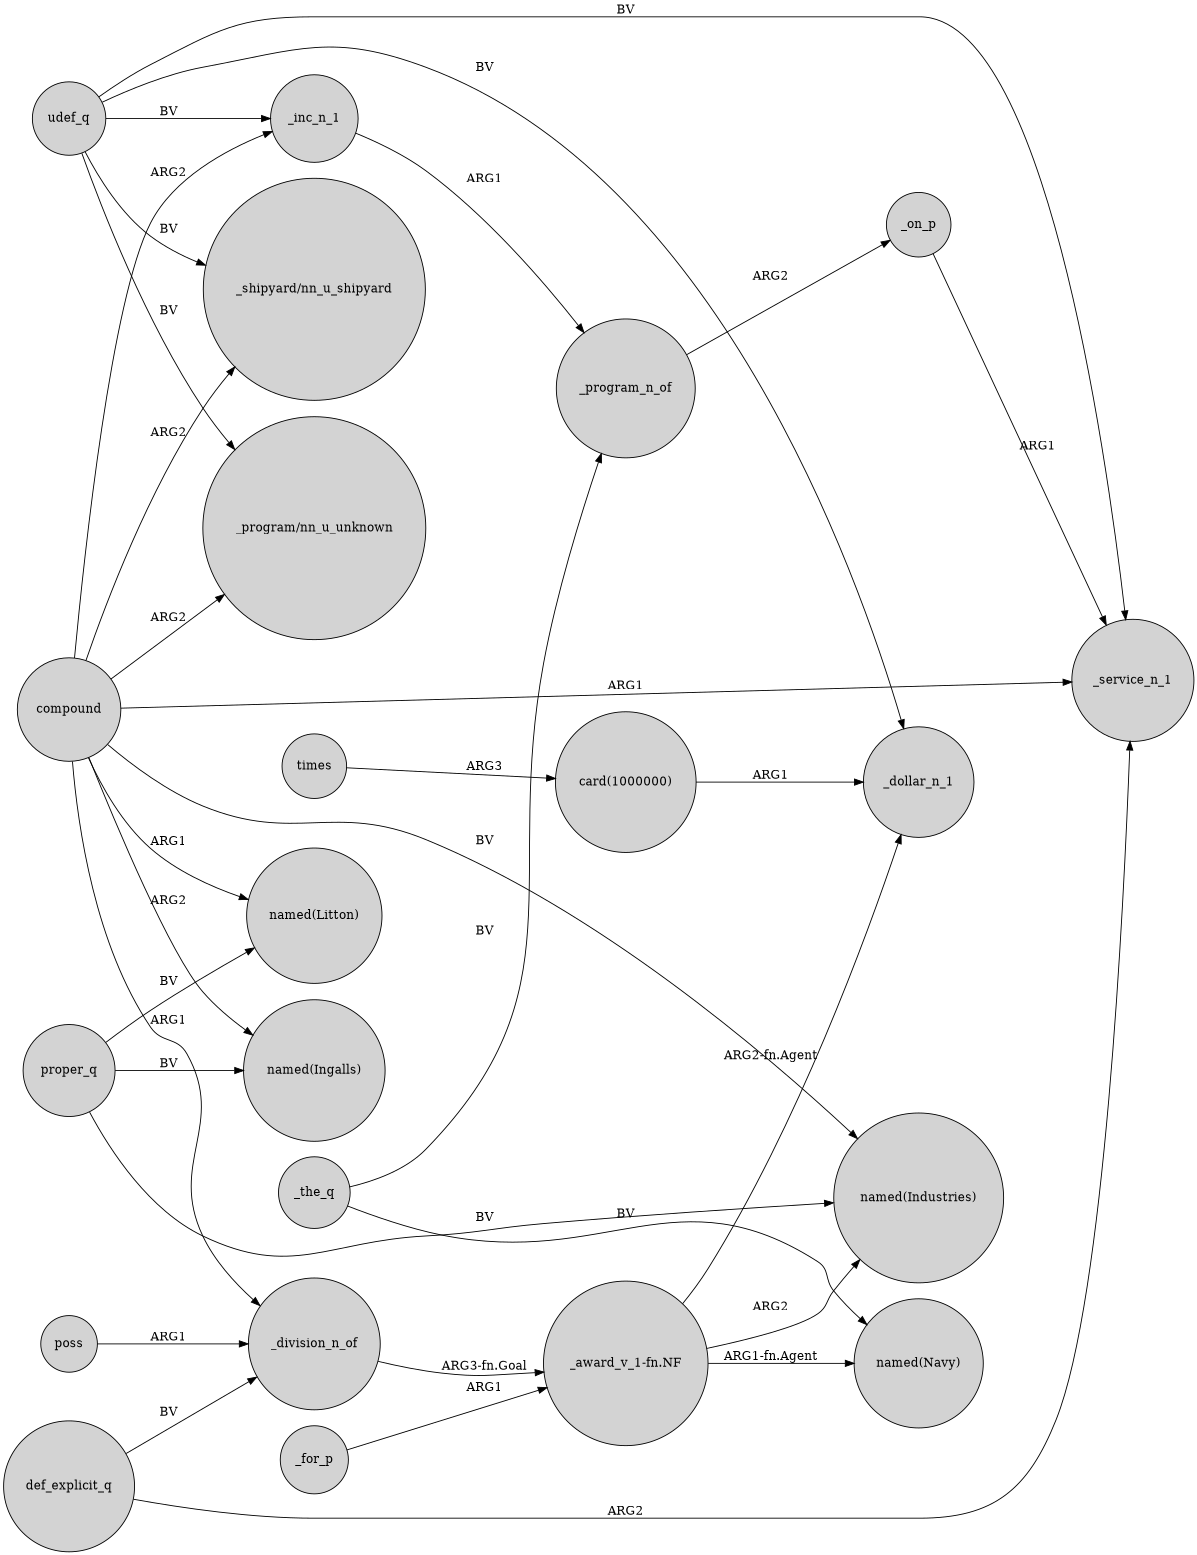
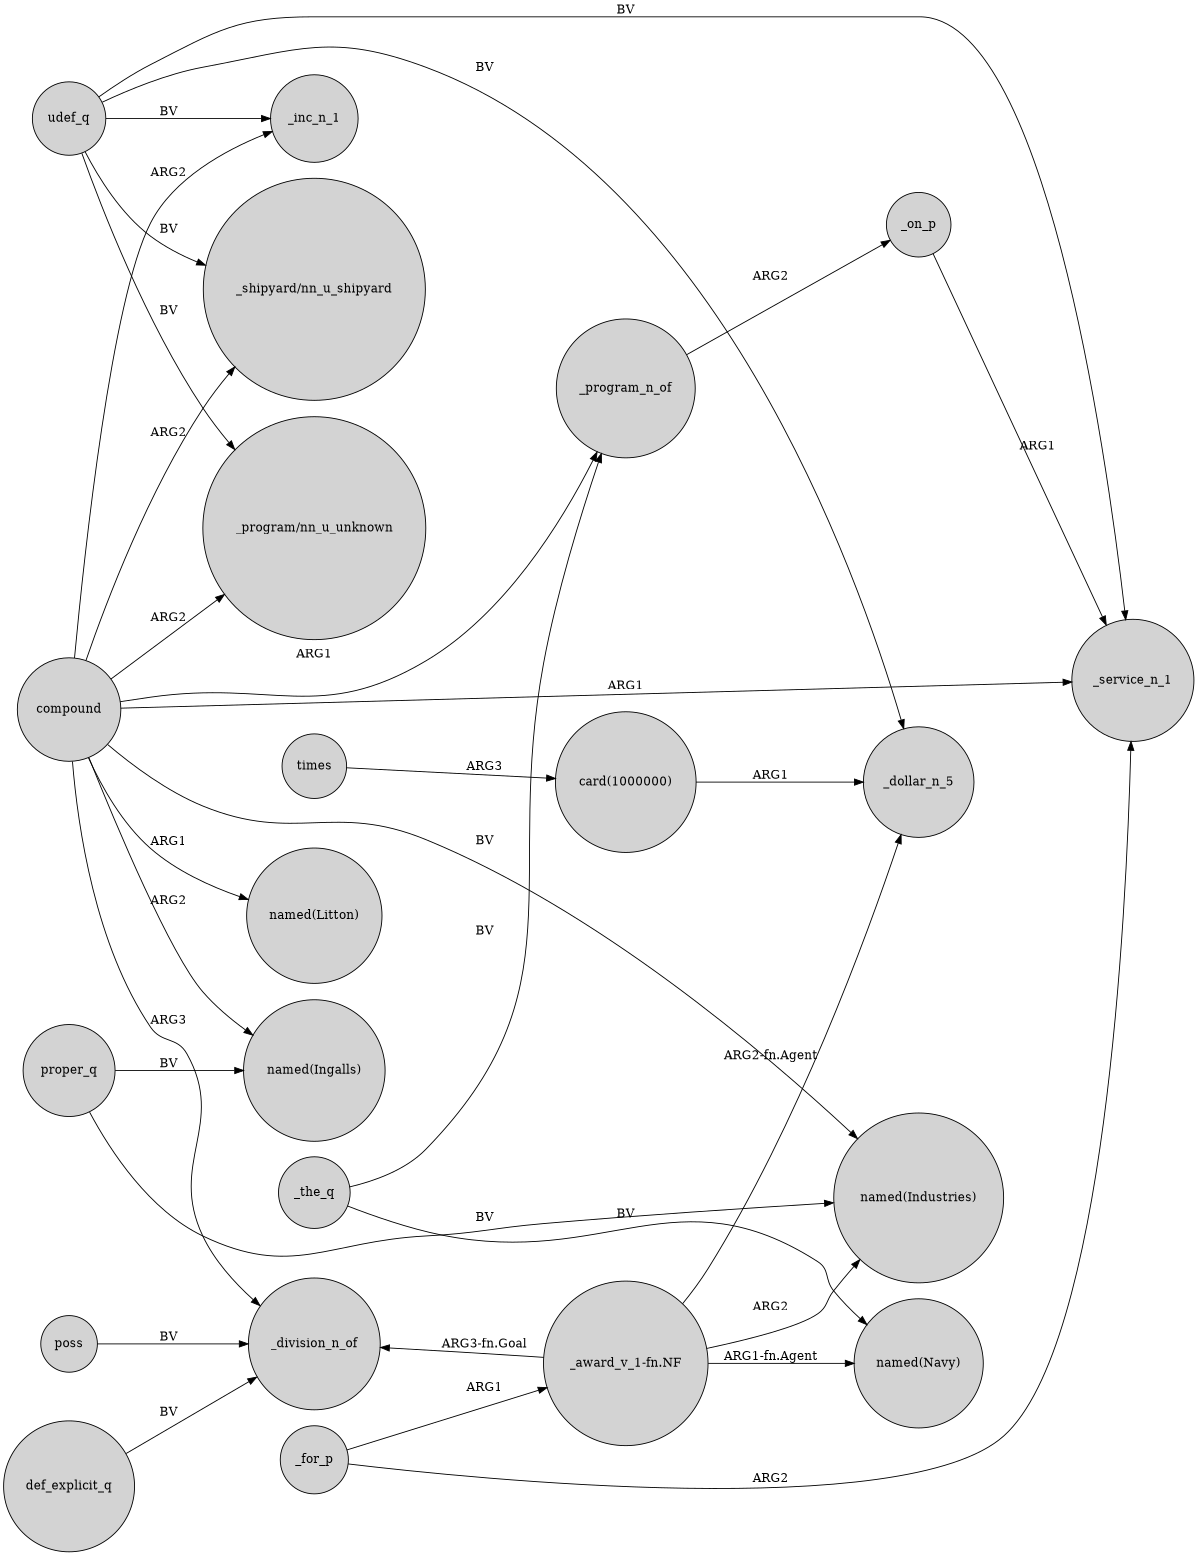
edge "_inc_n_1" -> "_program_n_of": now "compound" -> "_program_n_of"
node "_dollar_n_1": label "_dollar_n_1" -> "_dollar_n_5"
edge "proper_q" -> "named(Litton)": removed, label "BV"
edge "compound" -> "_division_n_of": label "ARG1" -> "ARG3"
edge "poss" -> "_division_n_of": label "ARG1" -> "BV"
edge "_division_n_of" -> "_award_v_1-fn.NF": reversed
edge "def_explicit_q" -> "_service_n_1": now "_for_p" -> "_service_n_1"
